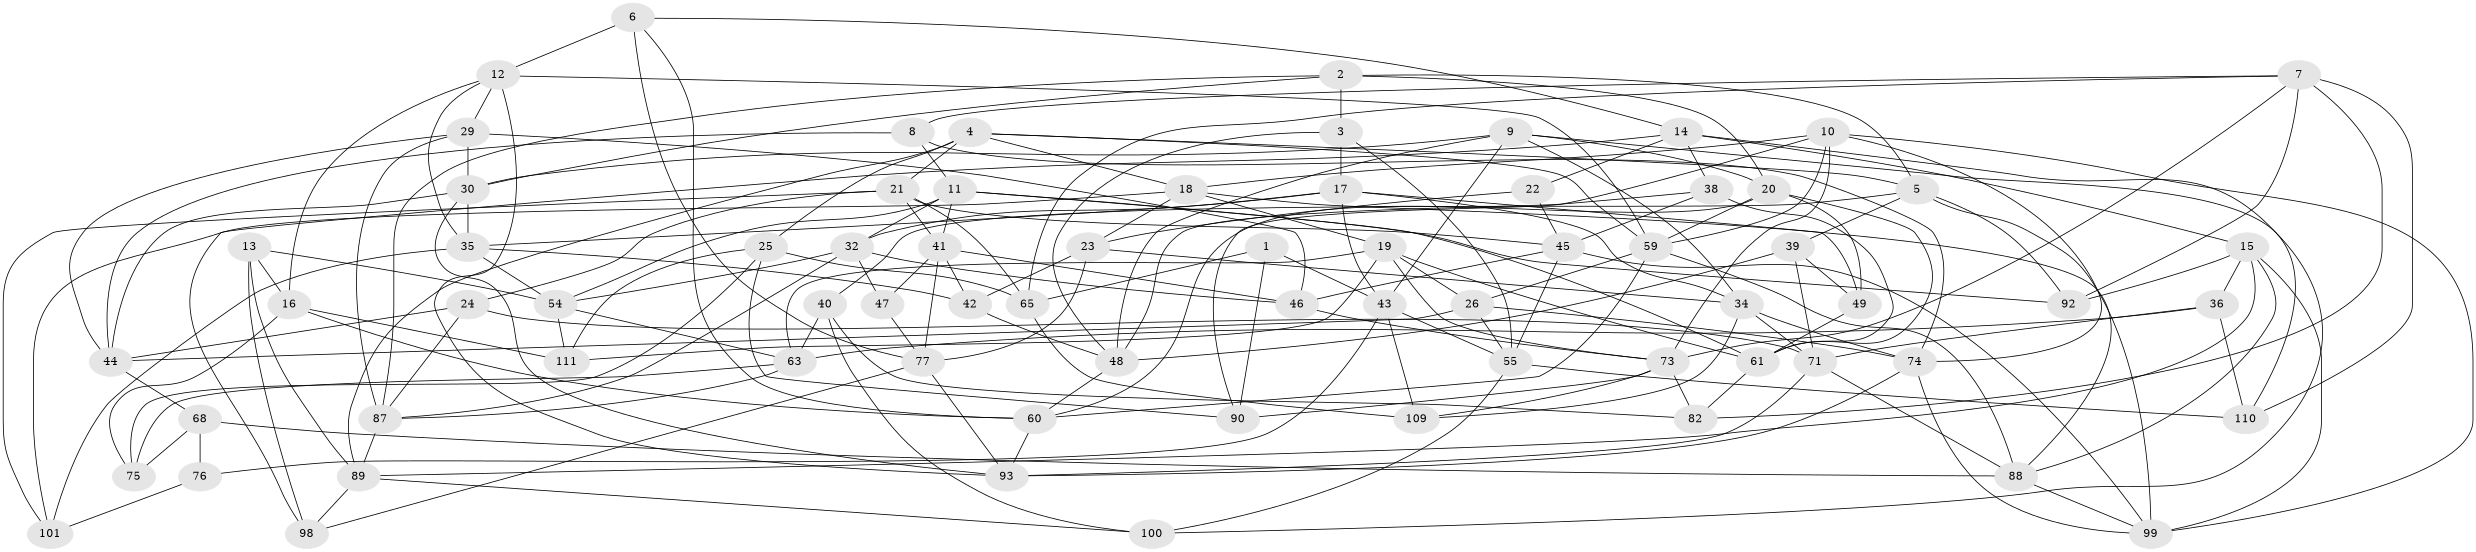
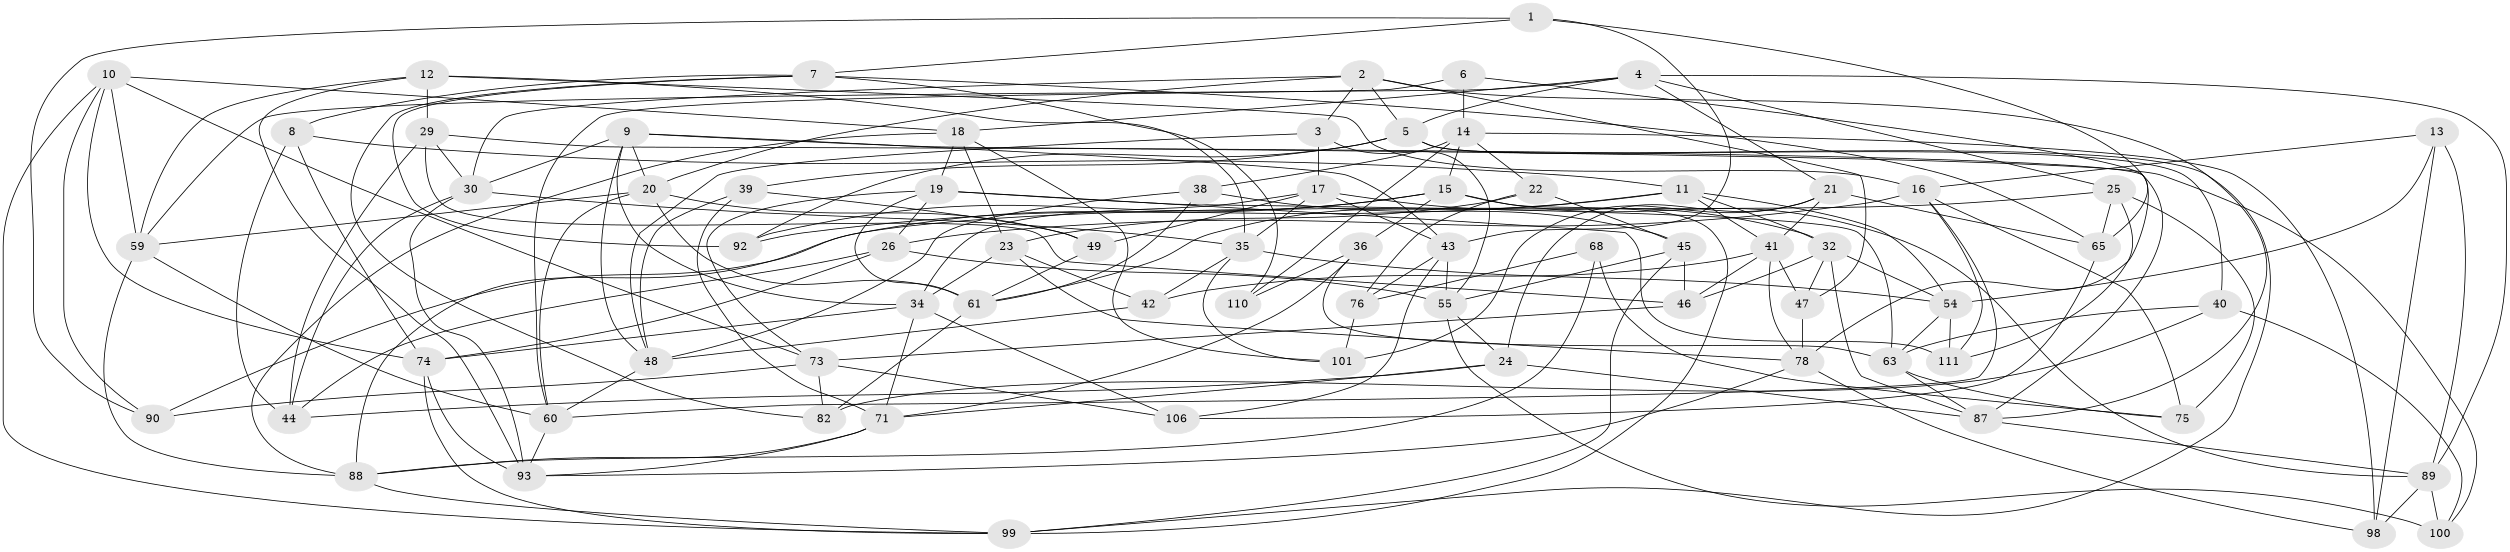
edge "6" -- "12": removed
edge "2" -- "47": added
edge "21" -- "45": removed
edge "22" -- "76": added
edge "7" -- "73": now "7" -- "1"
edge "59" -- "26": now "16" -- "26"
node "77": label "77" -> "78"
edge "44" -- "68": removed
edge "55" -- "110": now "55" -- "24"
node "109": label "109" -> "106"
